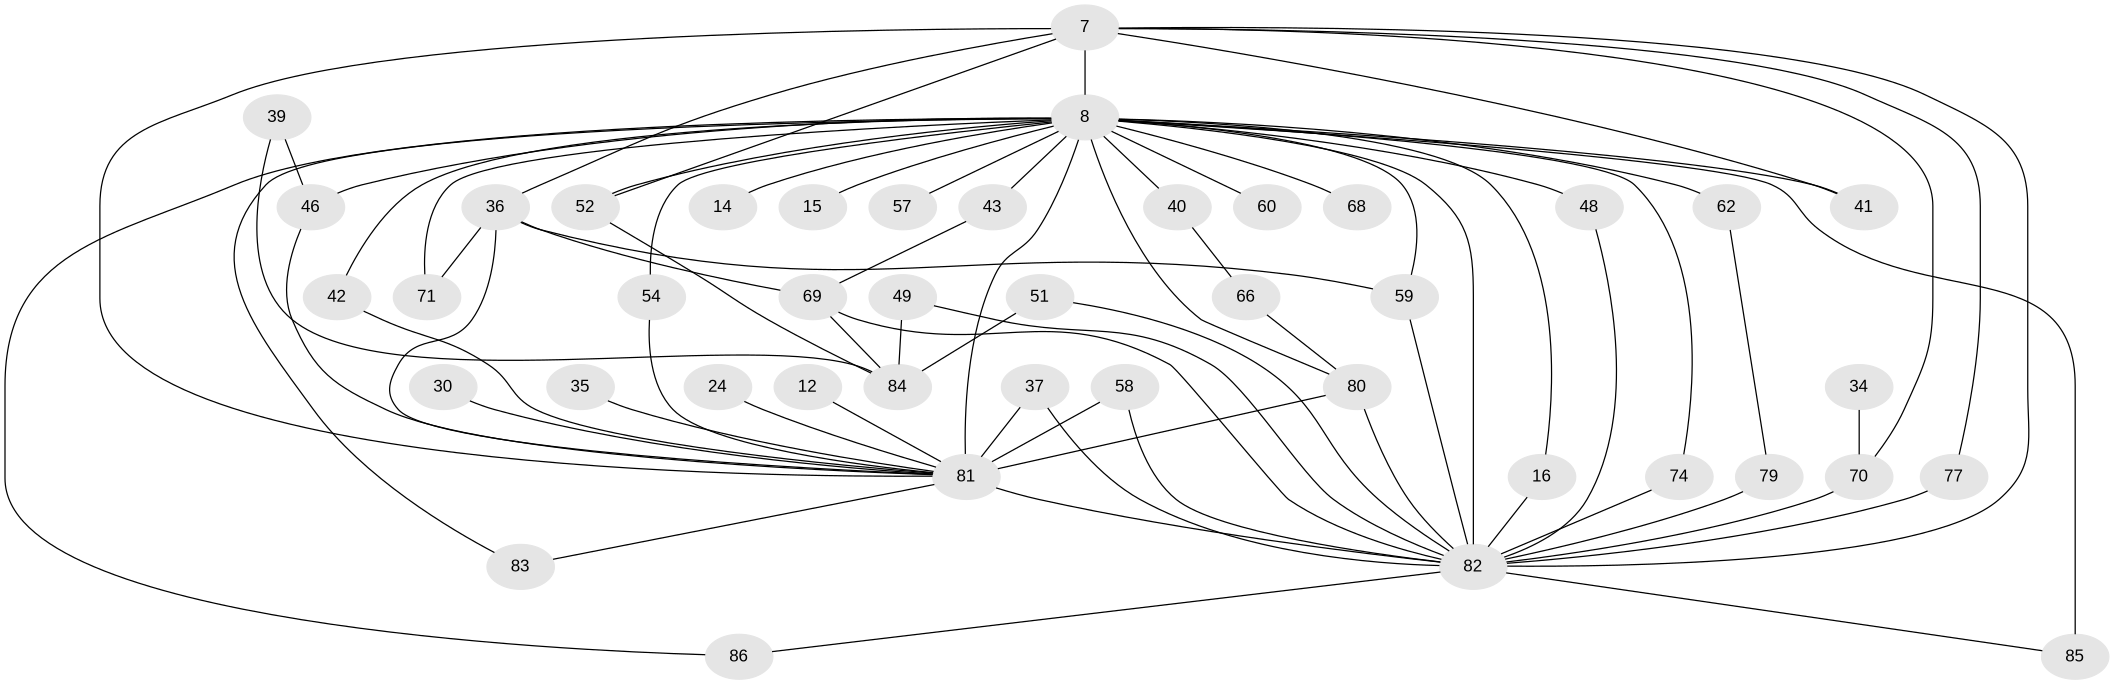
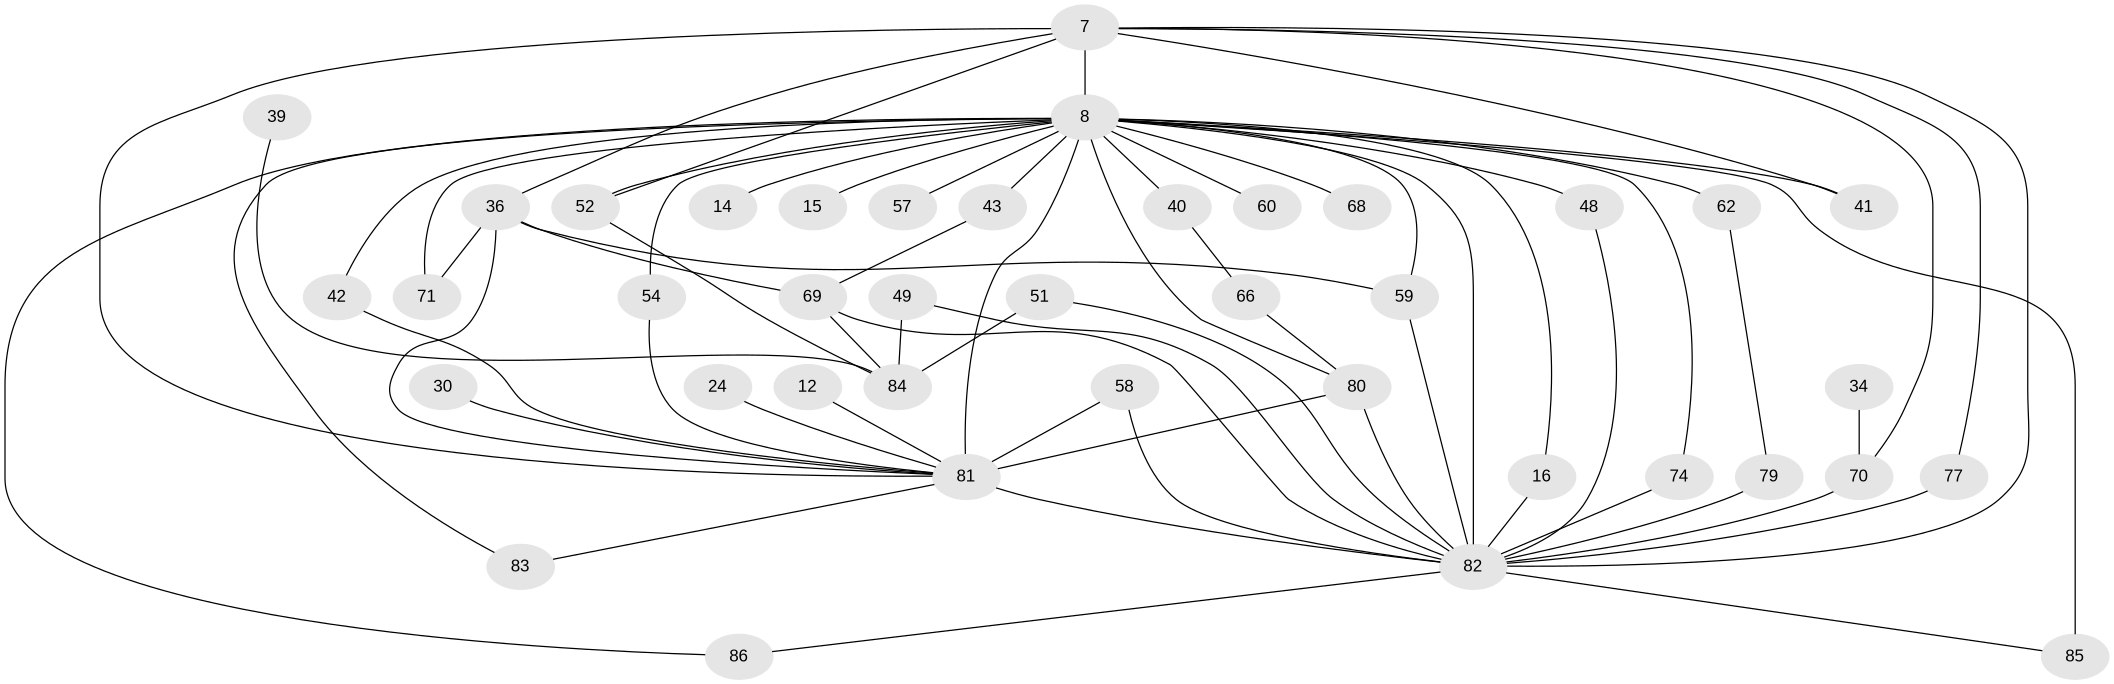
node "46": removed
node "35": removed
node "37": removed
